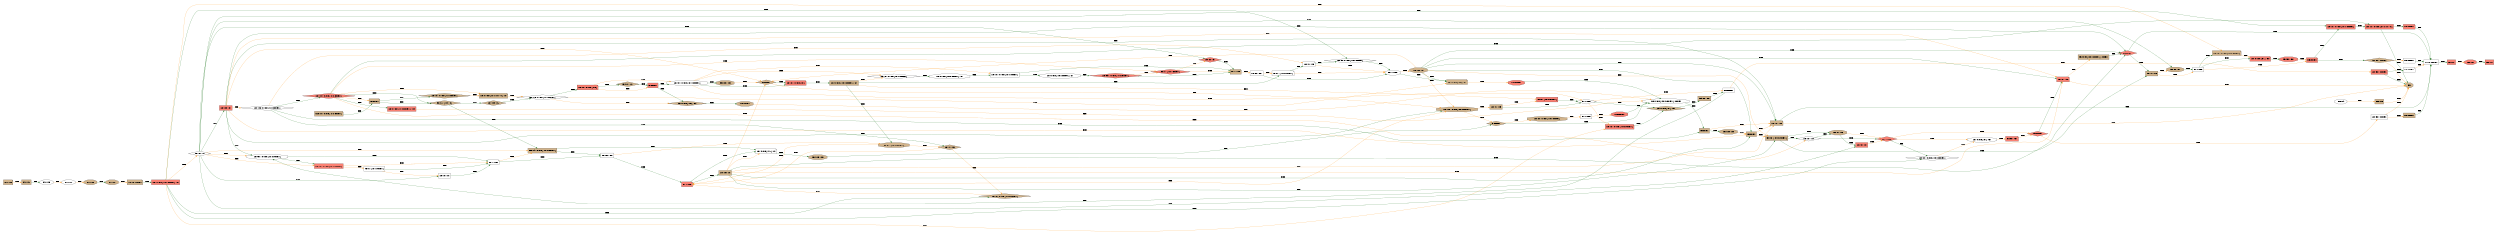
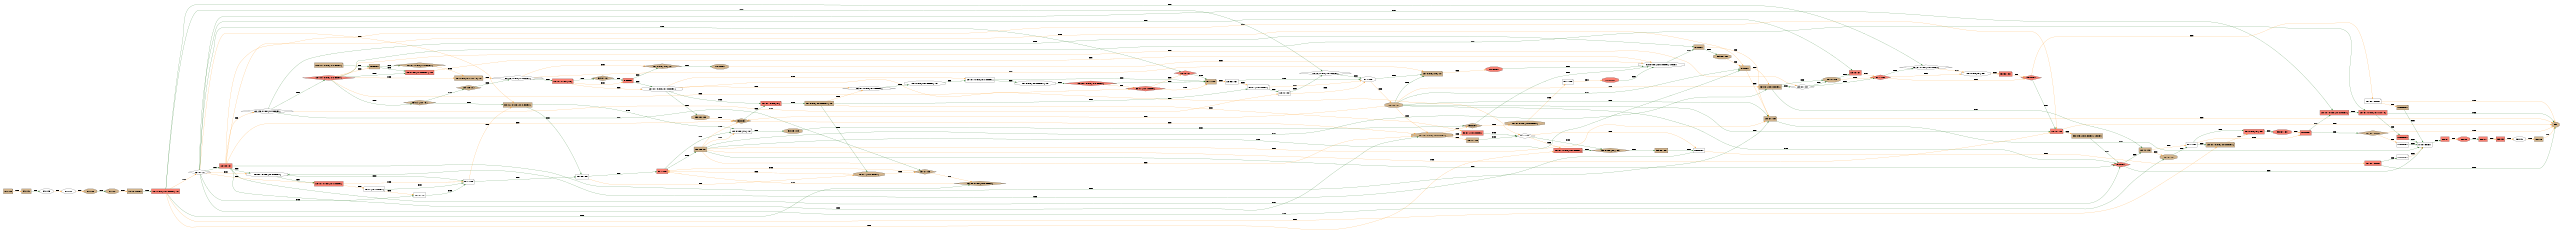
edge "jle address" -> "lea r14 , [ r12 * 8 ]": now "jle address" -> "mov qword [ rsi + address ] , r12"
edge "mov rsi , r15" -> "lea rdi , [ rsp + address ]": now "mov r15 , qword [ rbp + address ]" -> "lea rdi , [ rsp + address ]"
node "pop r13": added
